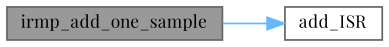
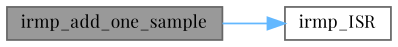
node "add_ISR": label "add_ISR" -> "irmp_ISR"
